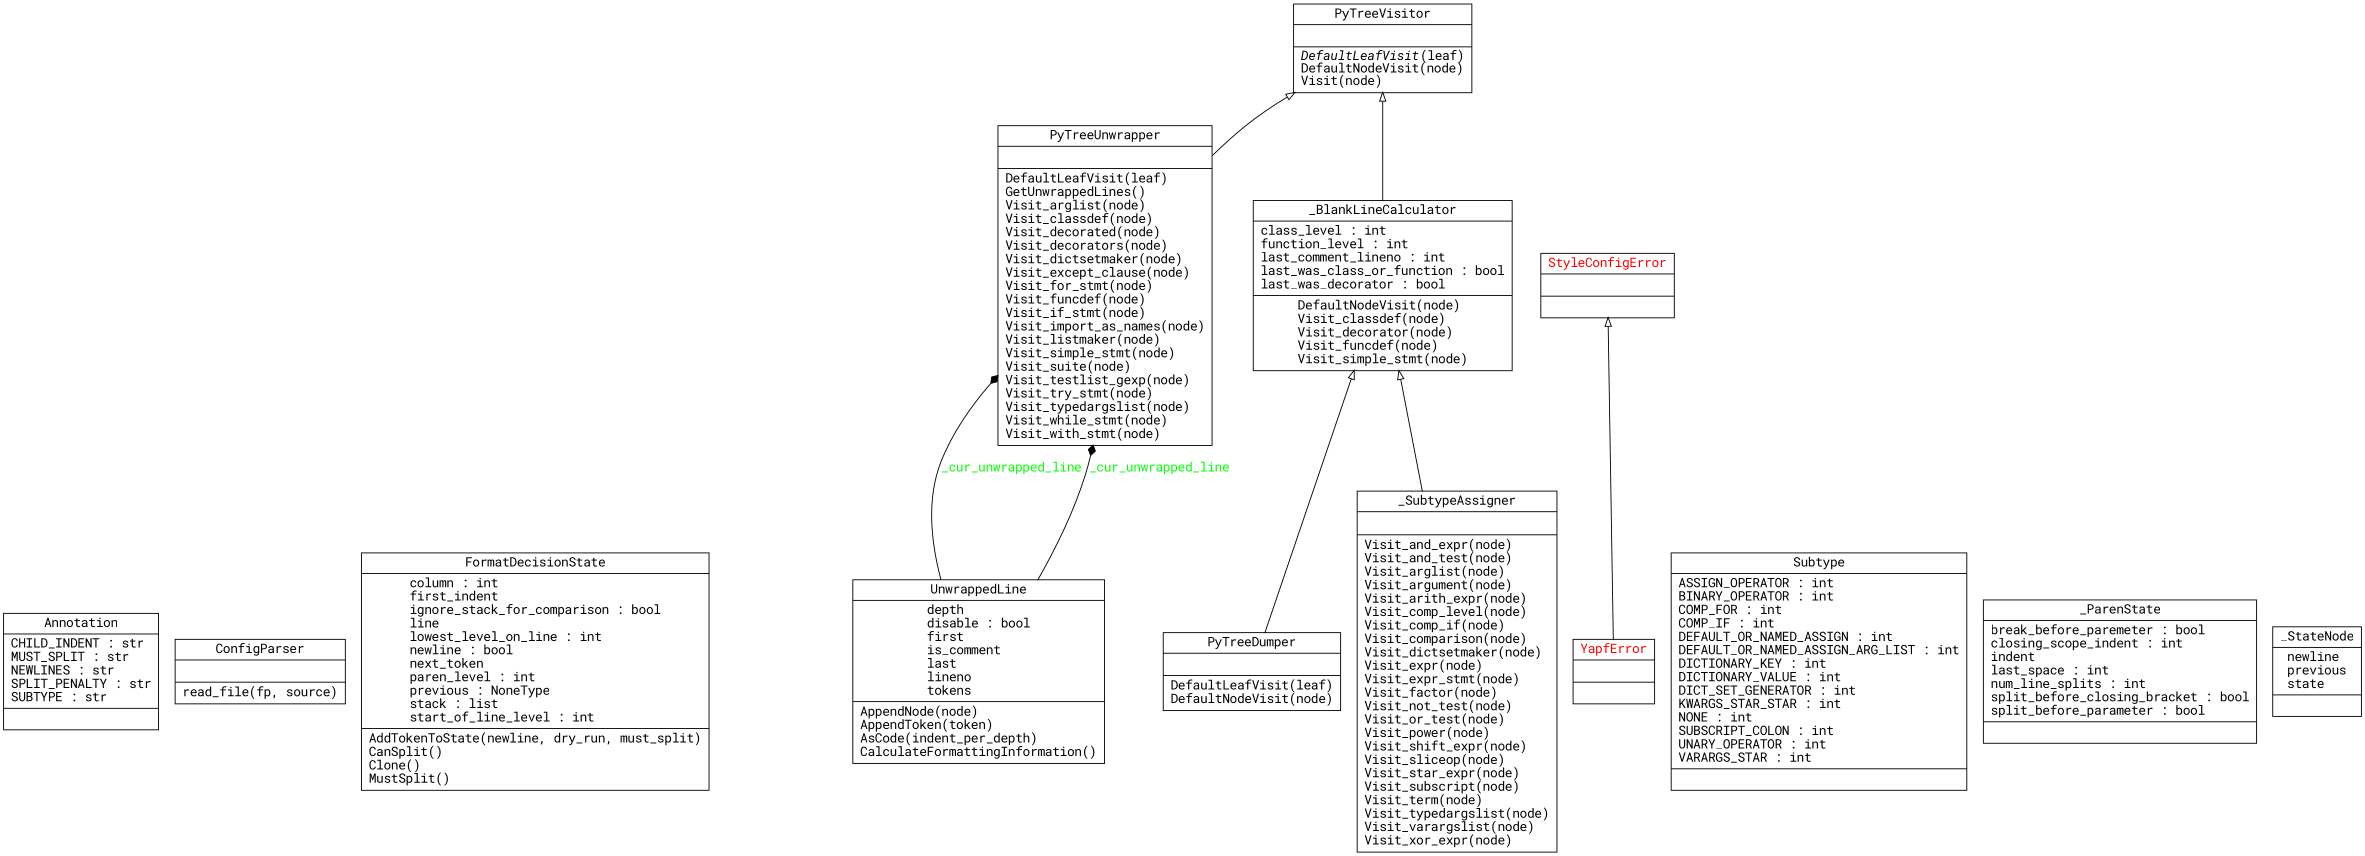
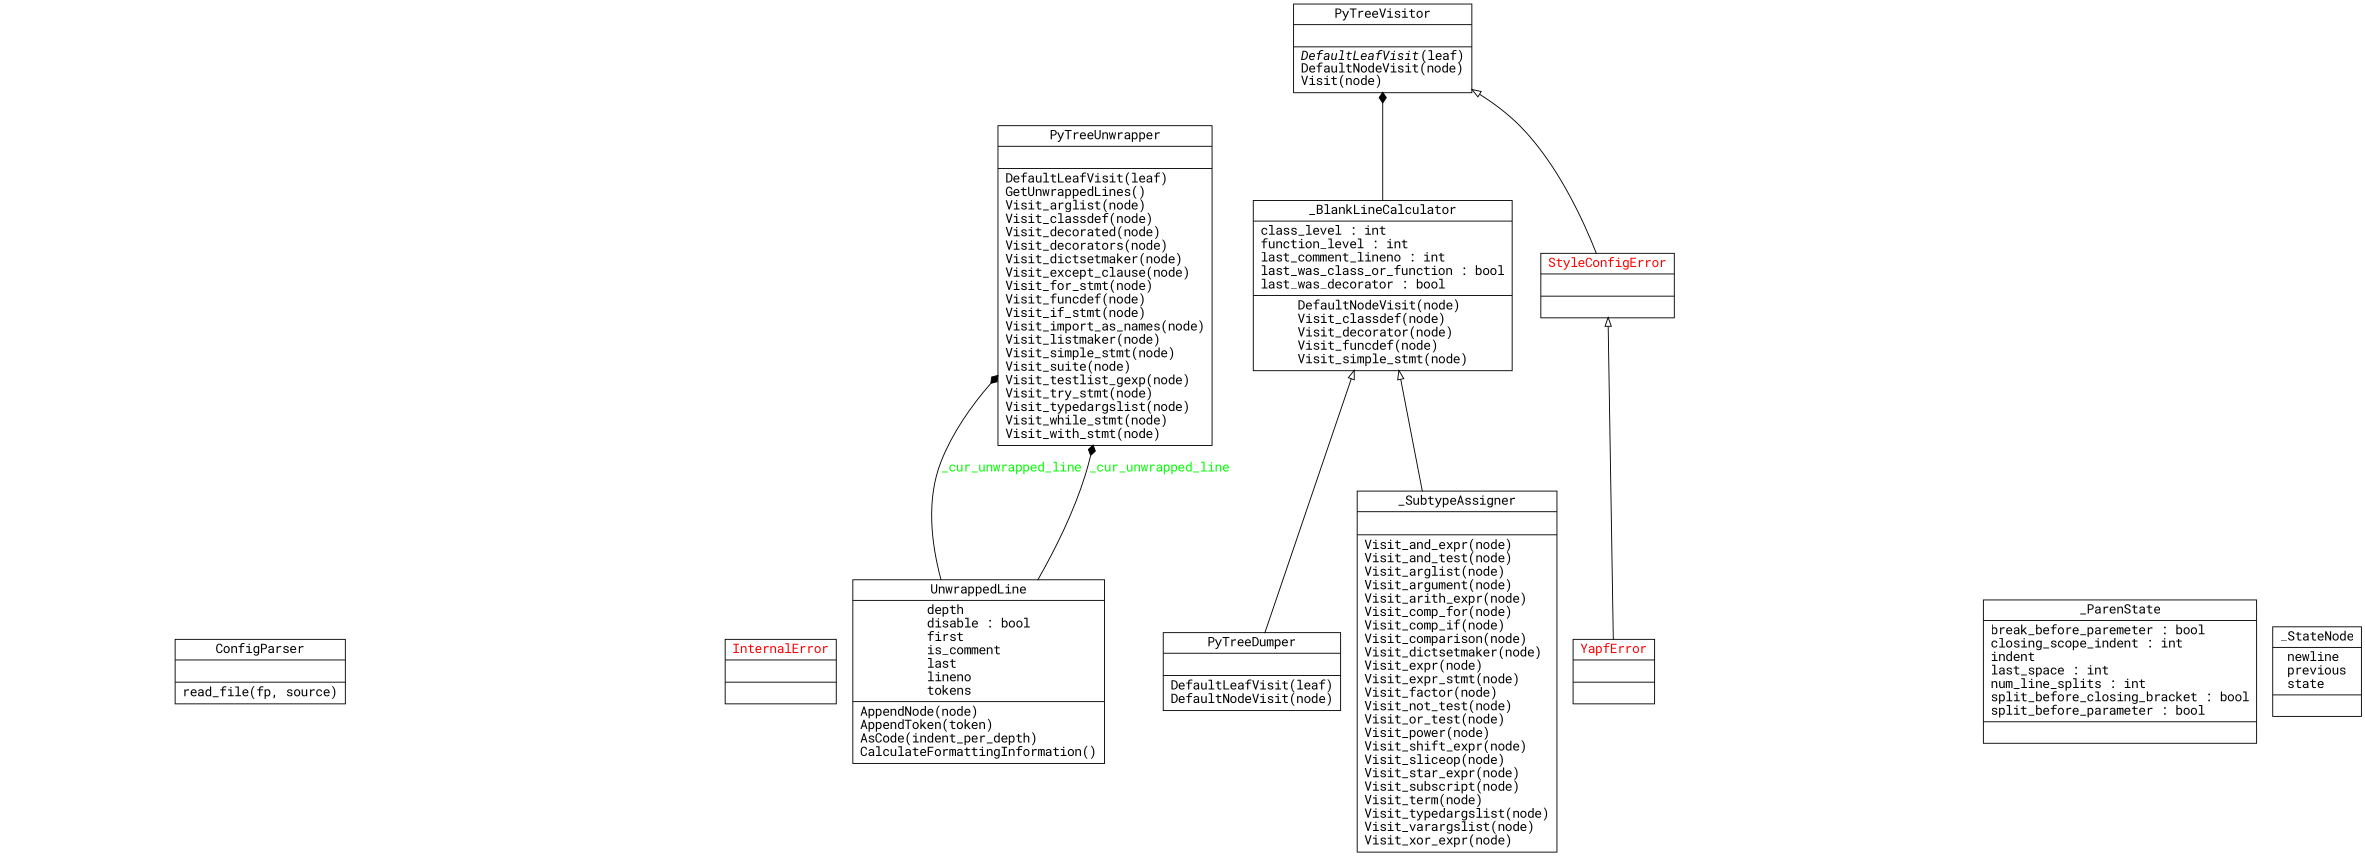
edge "PyTreeUnwrapper" -> "PyTreeVisitor": now "StyleConfigError" -> "PyTreeVisitor"
edge "_BlankLineCalculator" -> "PyTreeVisitor": arrowhead empty -> diamond
node "_SubtypeAssigner": text "Visit_comp_level(node)" -> "Visit_comp_for(node)"
node "Annotation": removed
node "FormatDecisionState": removed
node "InternalError": added
node "Subtype": removed
